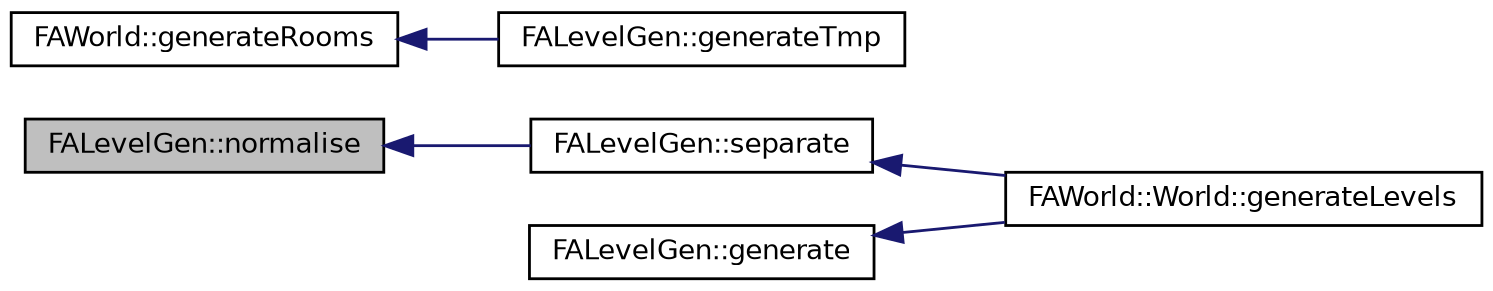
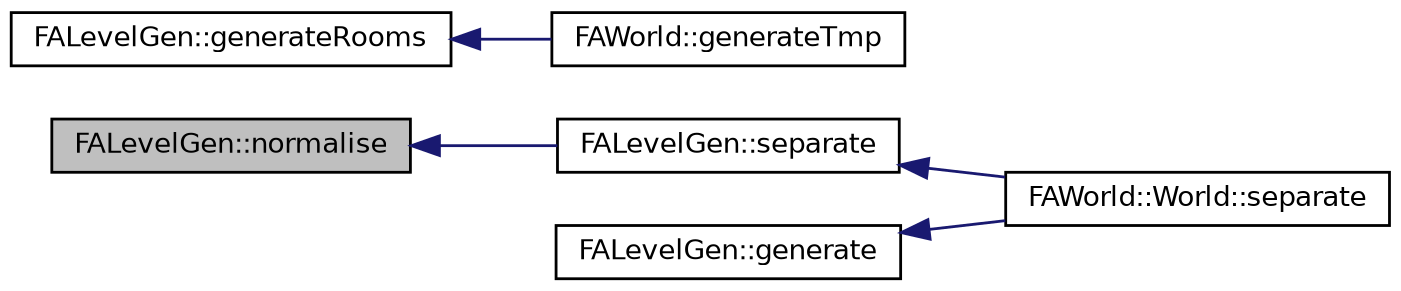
node "FAWorld::generateRooms": label "FAWorld::generateRooms" -> "FALevelGen::generateRooms"
node "FALevelGen::generateTmp": label "FALevelGen::generateTmp" -> "FAWorld::generateTmp"
node "FAWorld::World::generateLevels": label "FAWorld::World::generateLevels" -> "FAWorld::World::separate"
